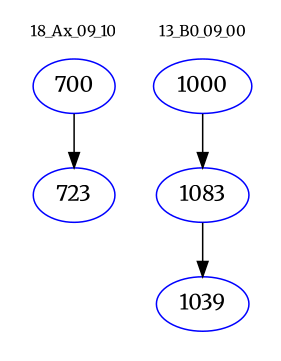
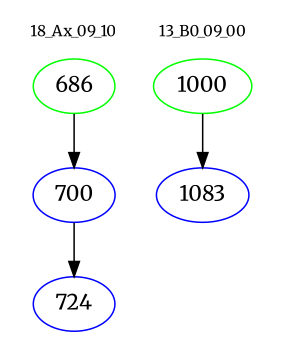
node "686": added
node "1000": color blue -> green
node "723": label "723" -> "724"
node "1039": removed
